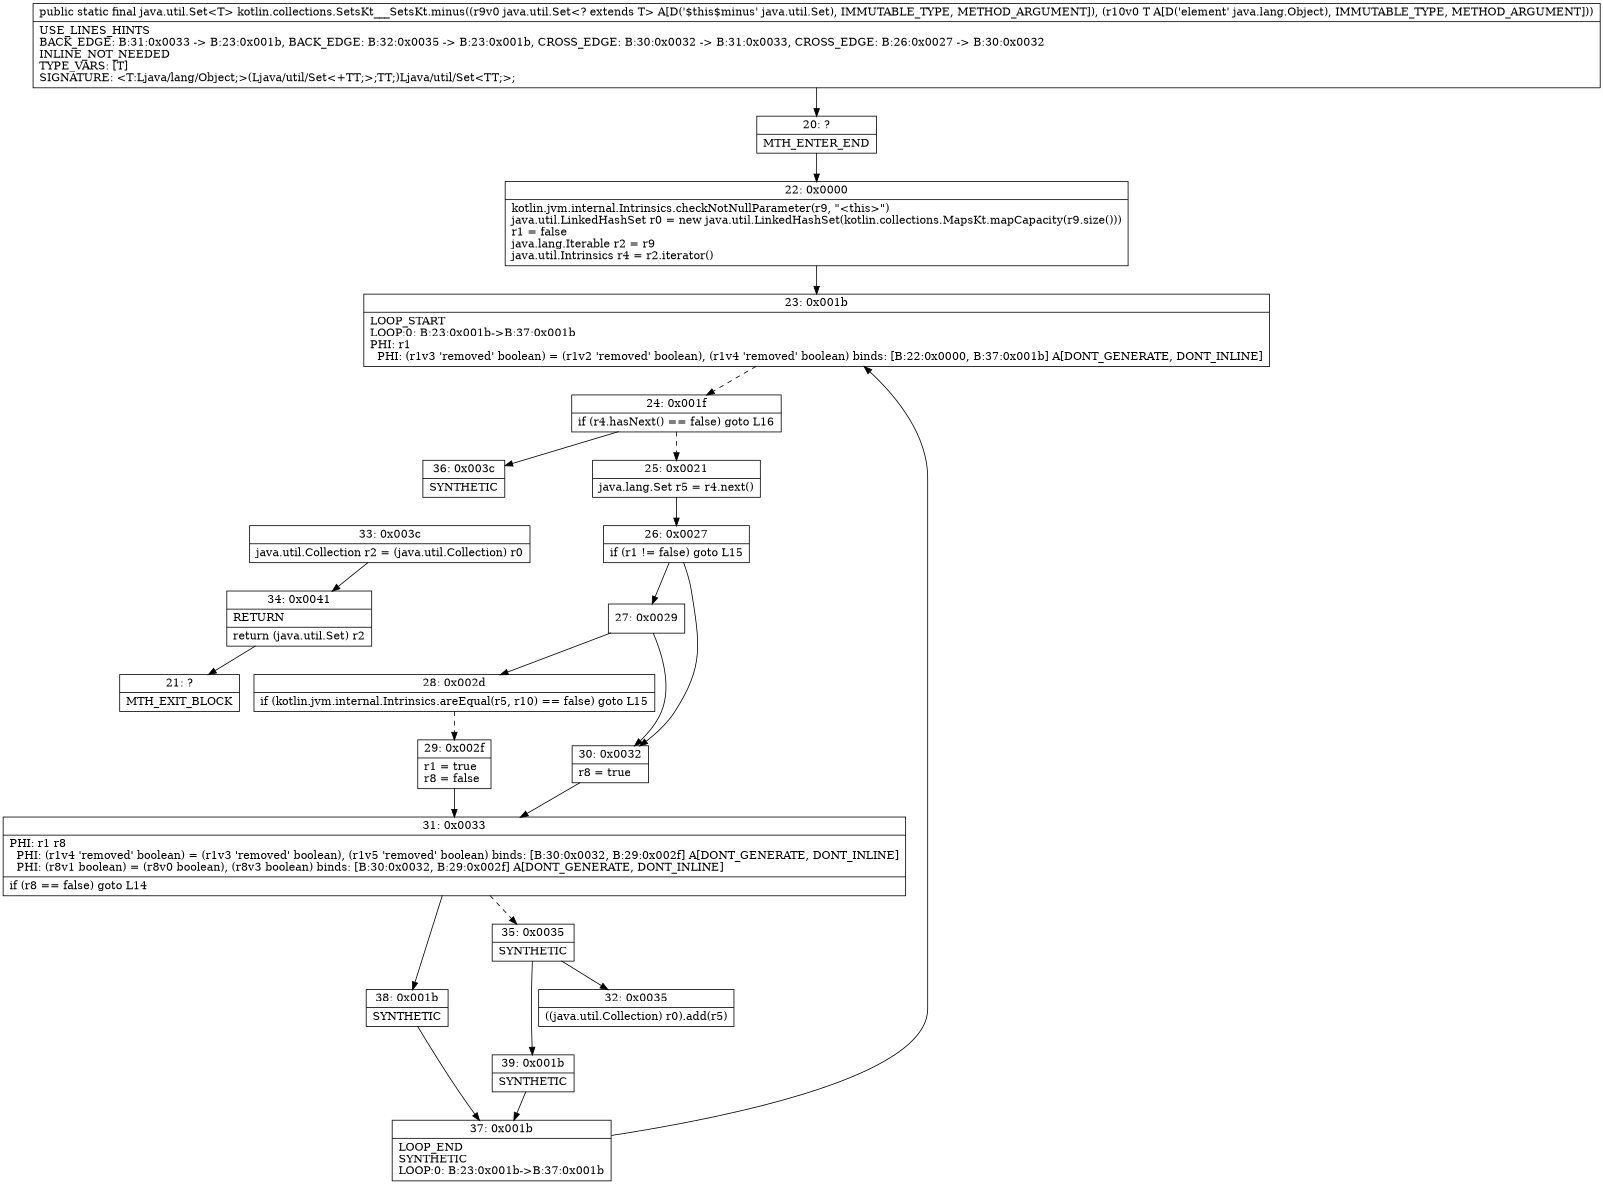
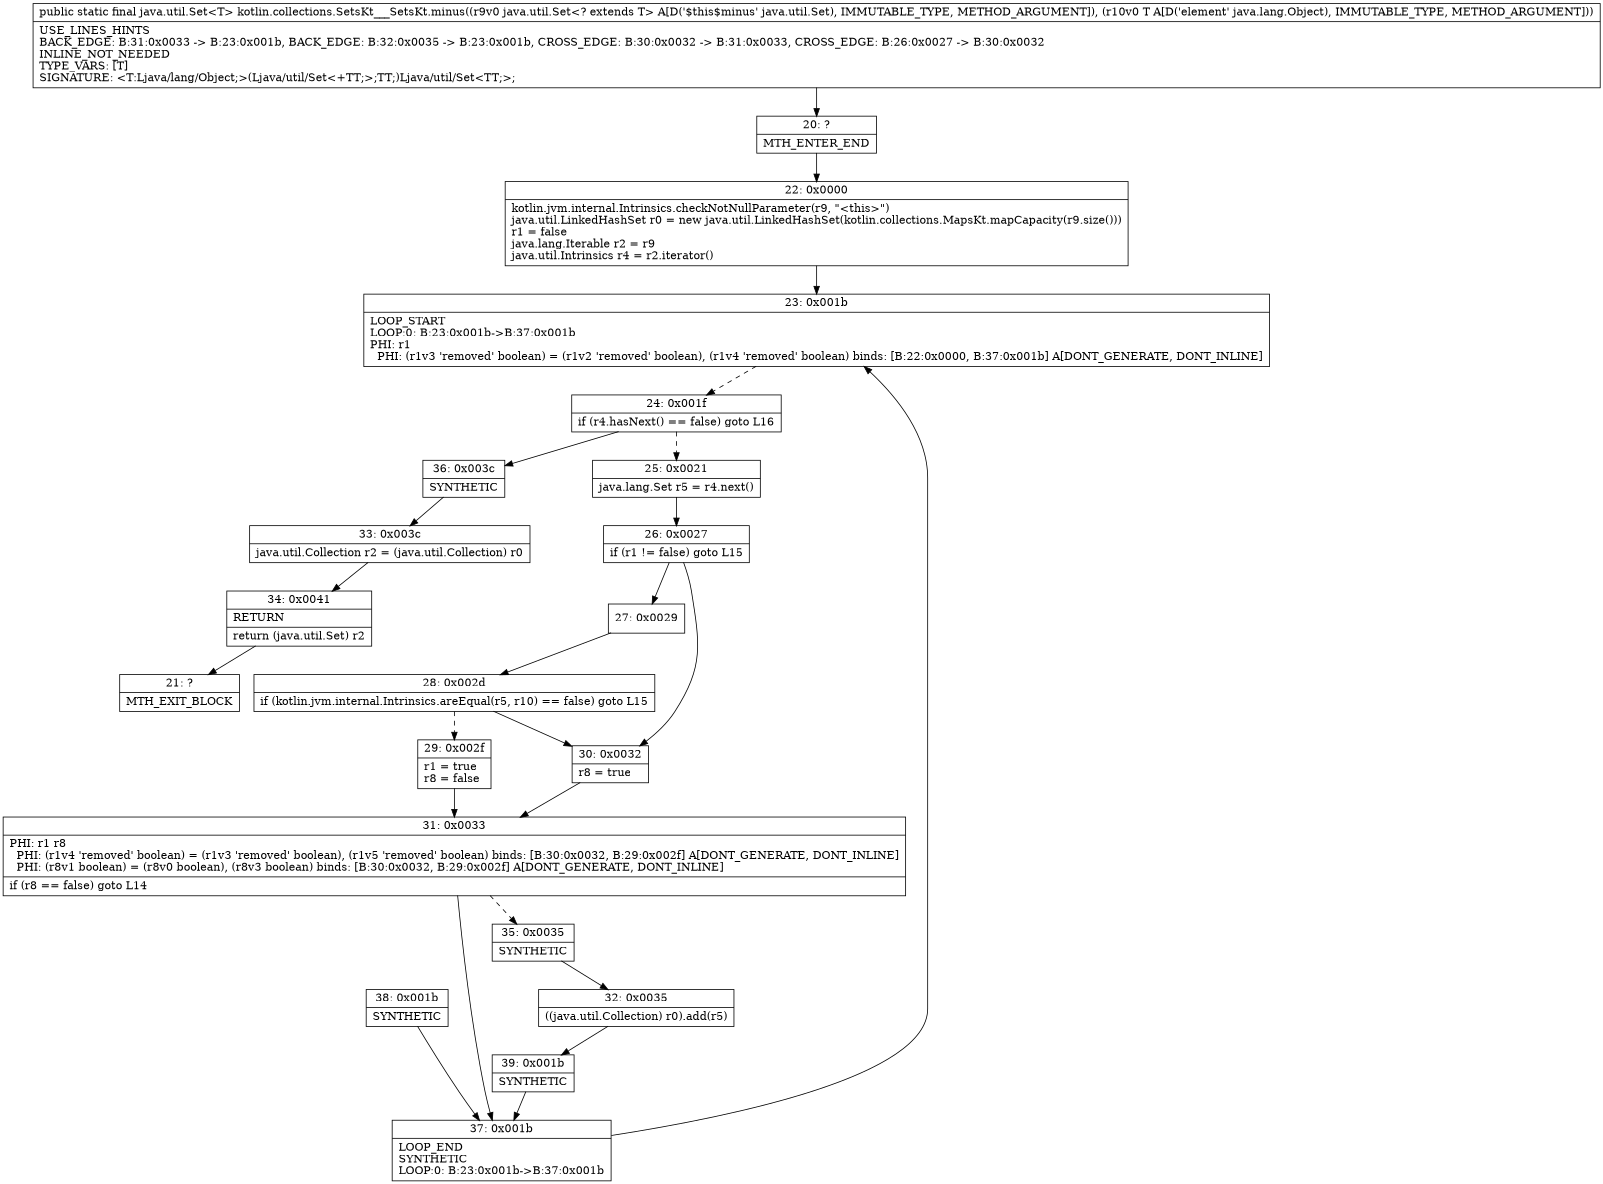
edge "36: 0x003c" -> "33: 0x003c": added
edge "27: 0x0029" -> "30: 0x0032": now "28: 0x002d" -> "30: 0x0032"
edge "31: 0x0033" -> "38: 0x001b": now "31: 0x0033" -> "37: 0x001b"
edge "35: 0x0035" -> "39: 0x001b": now "32: 0x0035" -> "39: 0x001b"
